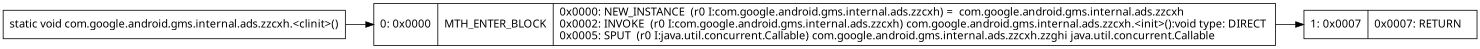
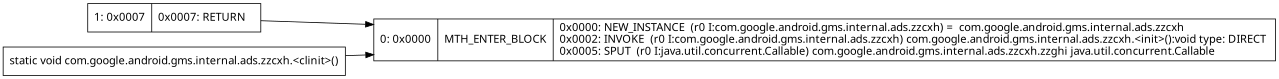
edge "0: 0x0000" -> "1: 0x0007": reversed
